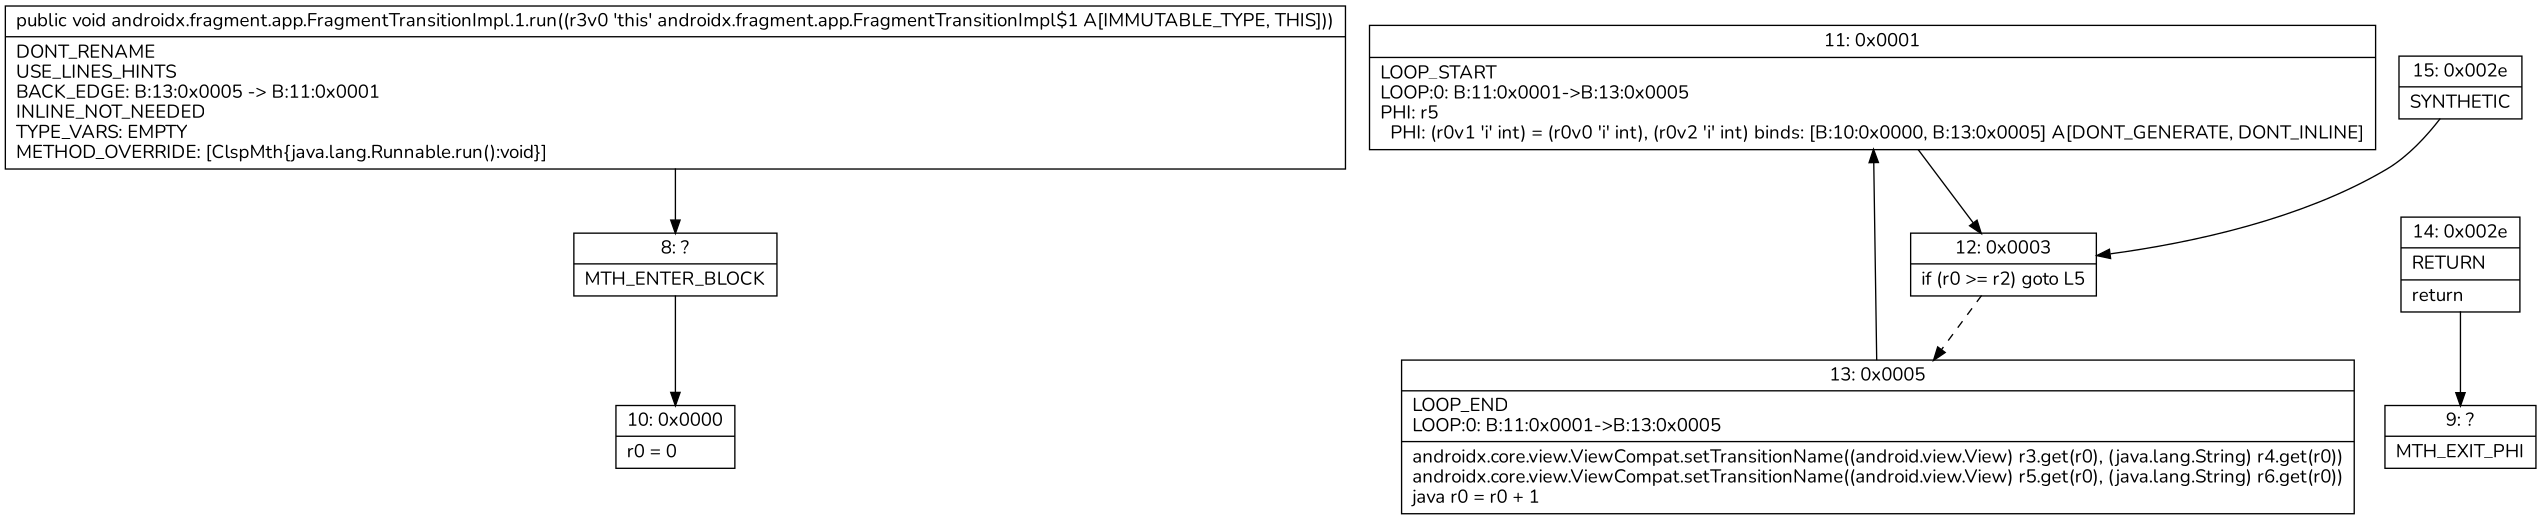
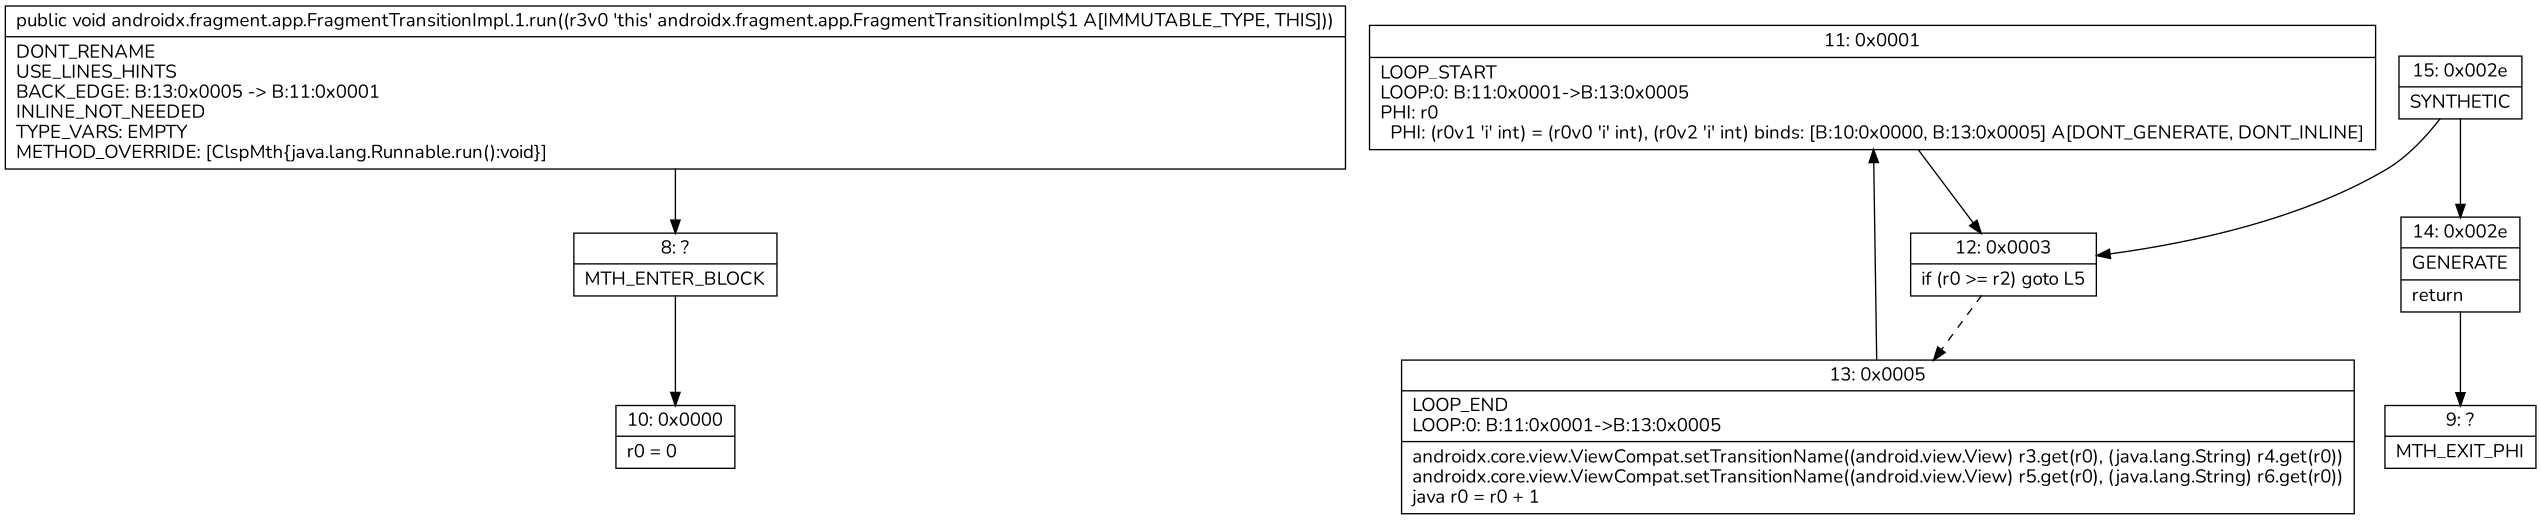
node "11: 0x0001": text "PHI: r5" -> "PHI: r0"
edge "15: 0x002e" -> "14: 0x002e": added
node "14: 0x002e": text "RETURN" -> "GENERATE"
